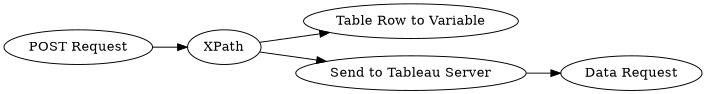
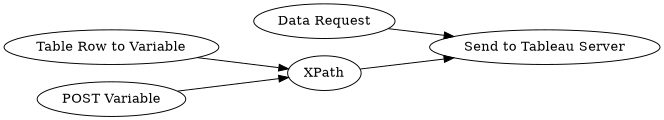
edge "XPath" -> "Table Row to Variable": reversed
node "POST Request": label "POST Request" -> "POST Variable"
edge "Send to Tableau Server" -> "Data Request": reversed
